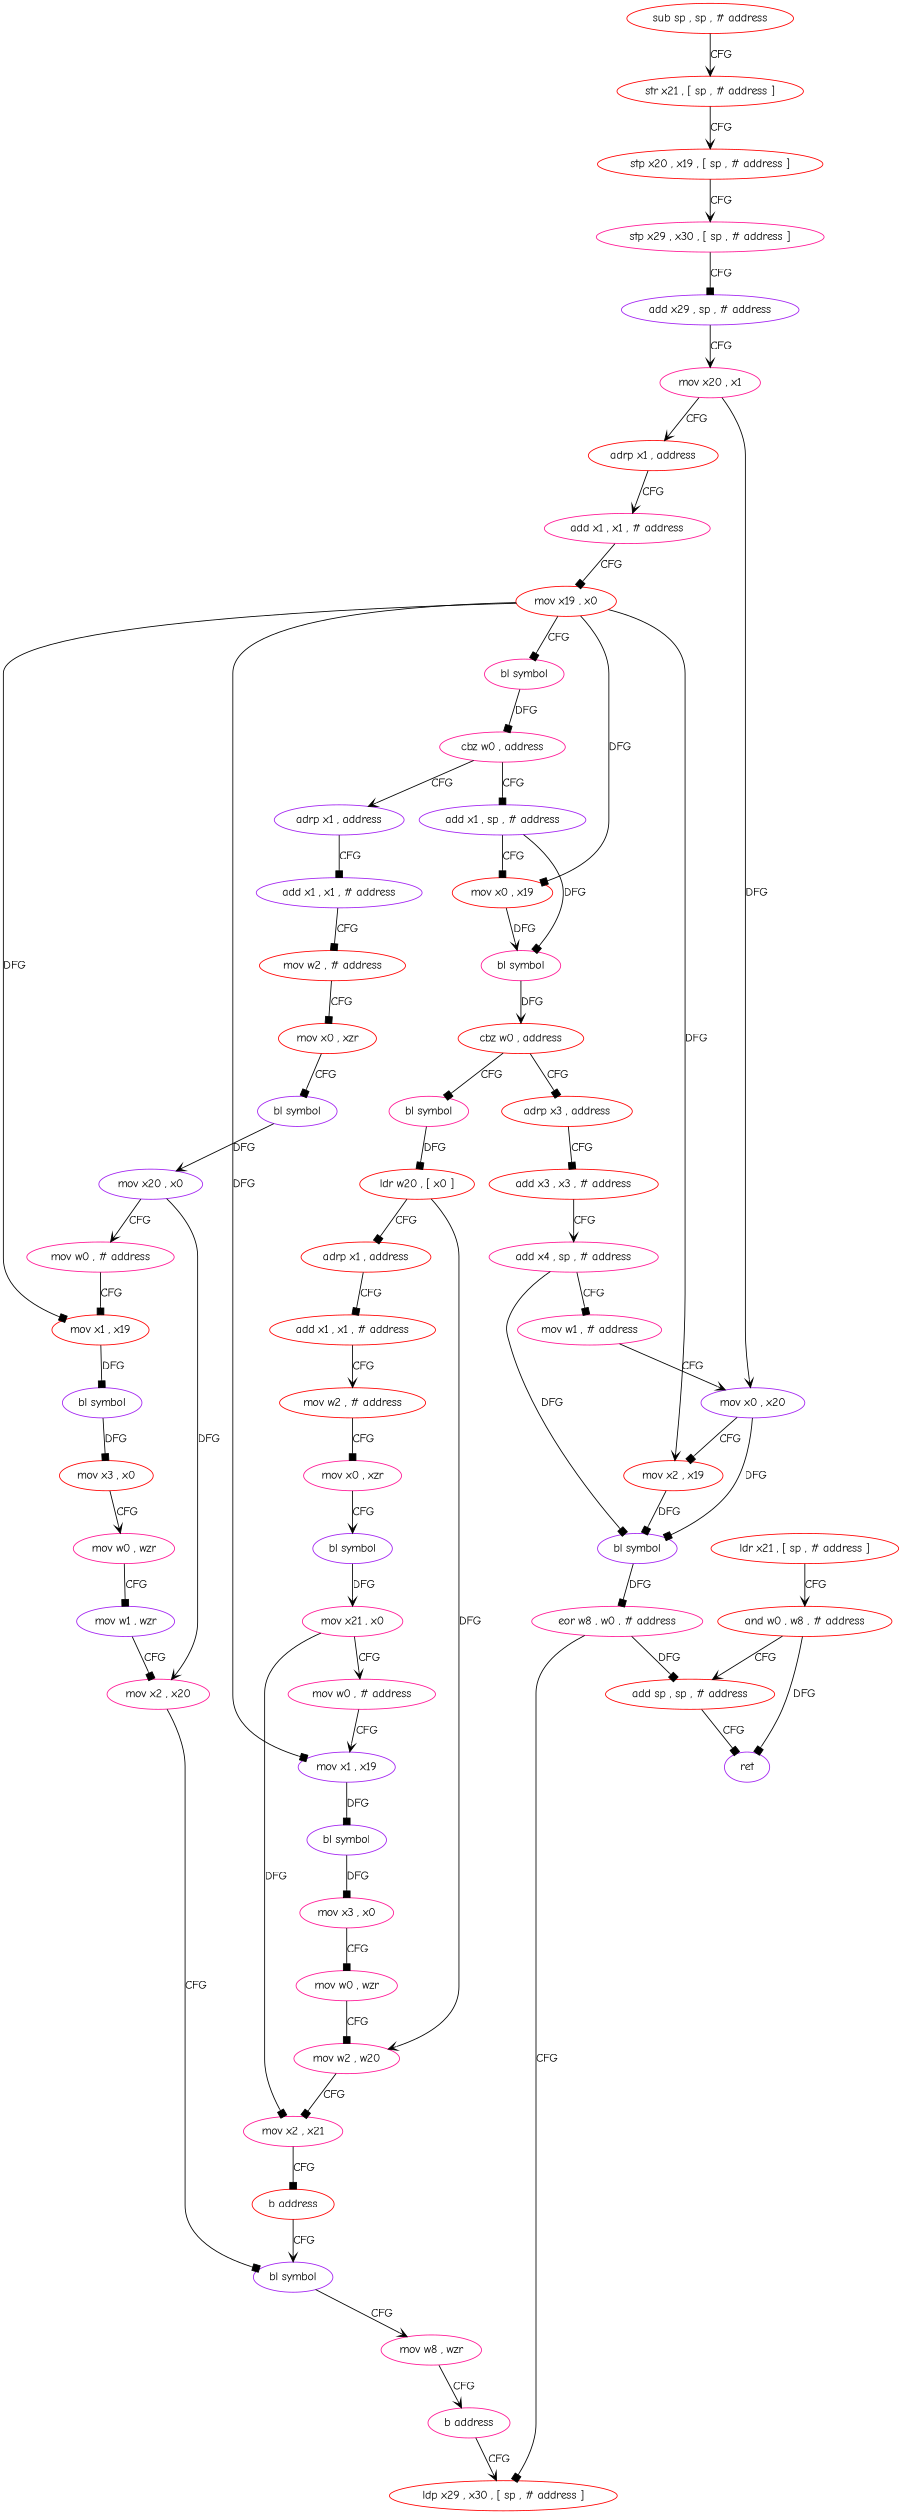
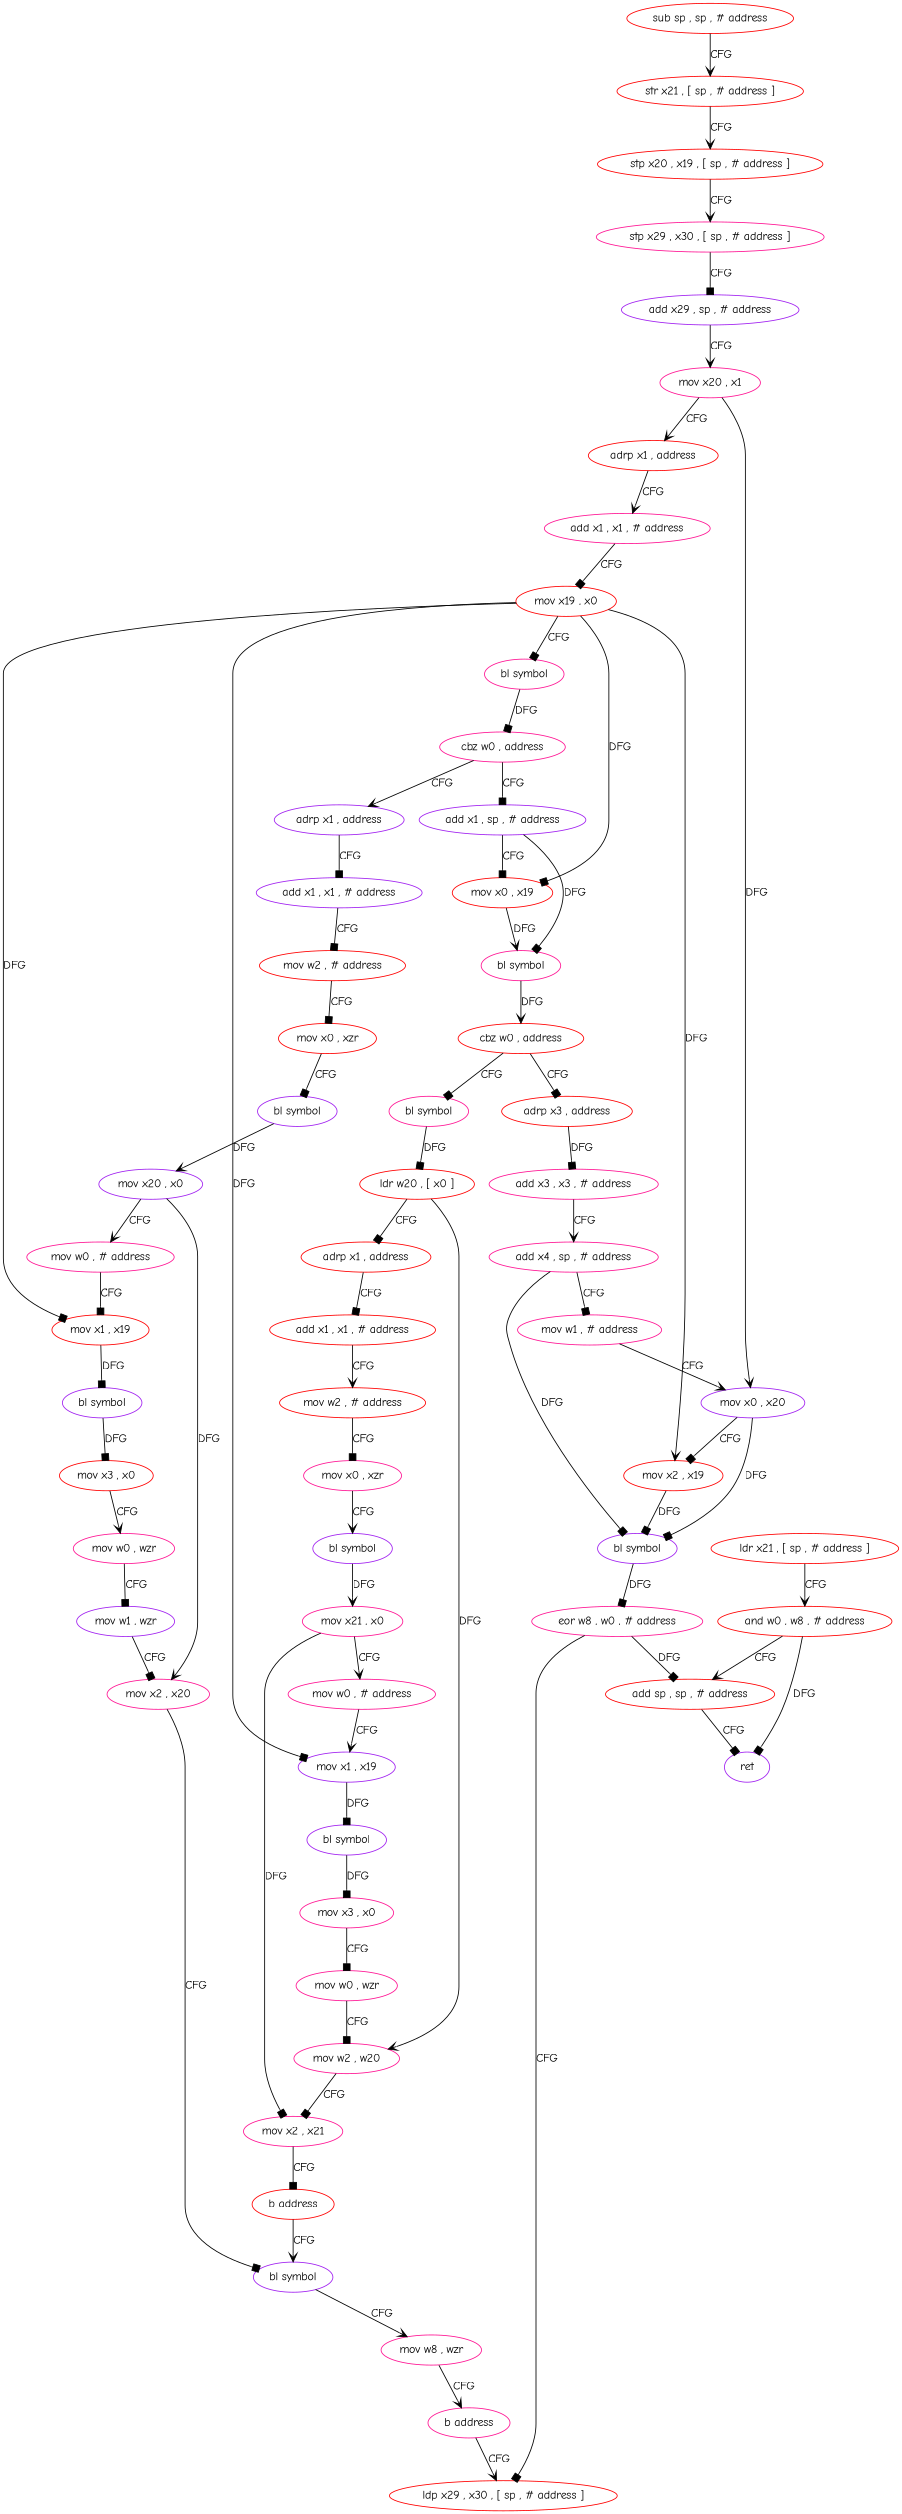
edge "adrp x3 , address" -> "add x3 , x3 , # address": label "CFG" -> "DFG"
node "add x3 , x3 , # address": color red -> deeppink
